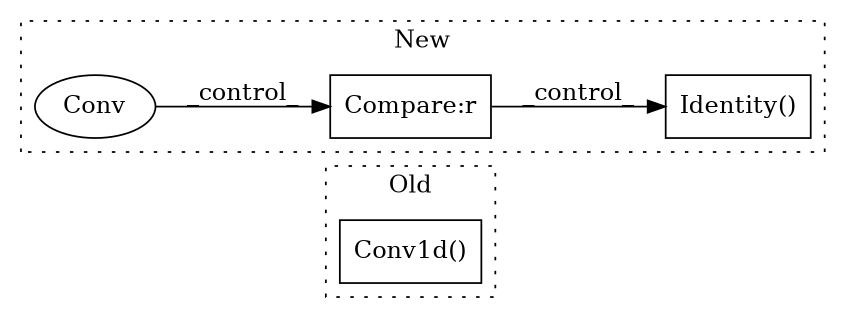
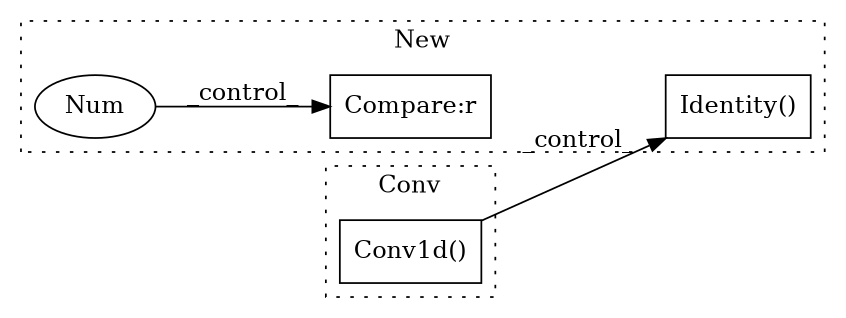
node "Conv": label "Conv" -> "Num"
edge "Compare:r" -> "Identity()": now "Conv1d()" -> "Identity()"
cluster "Old": label "Old" -> "Conv"
